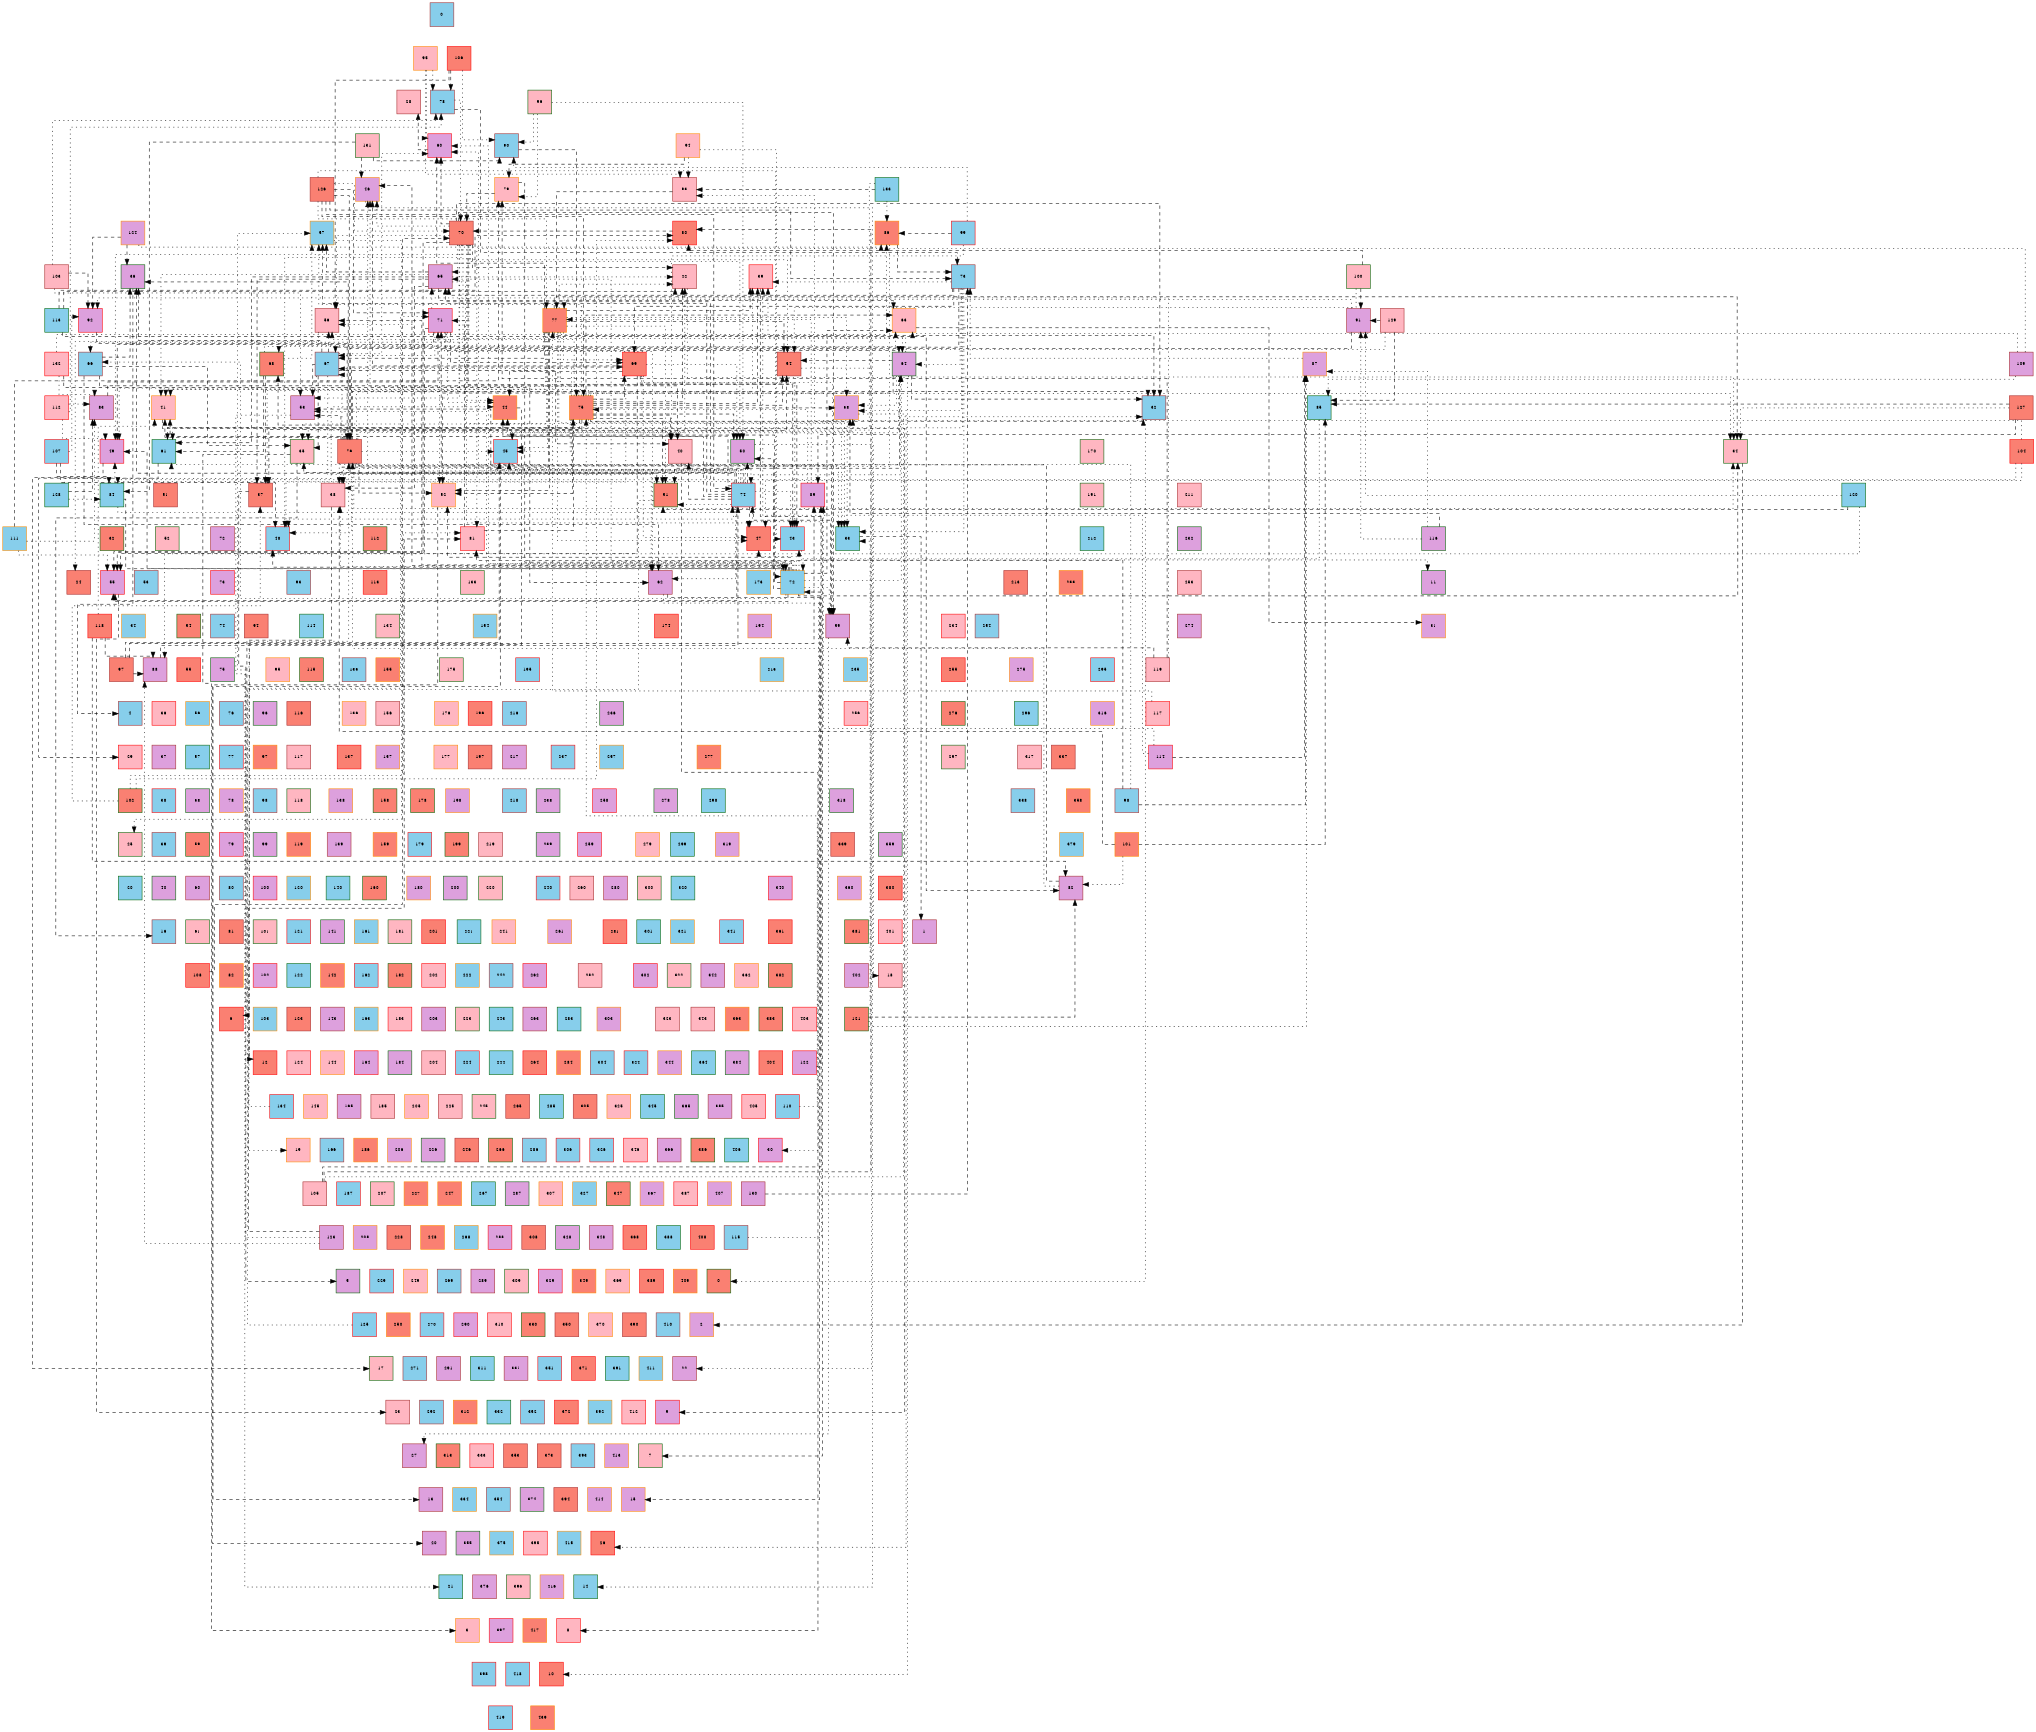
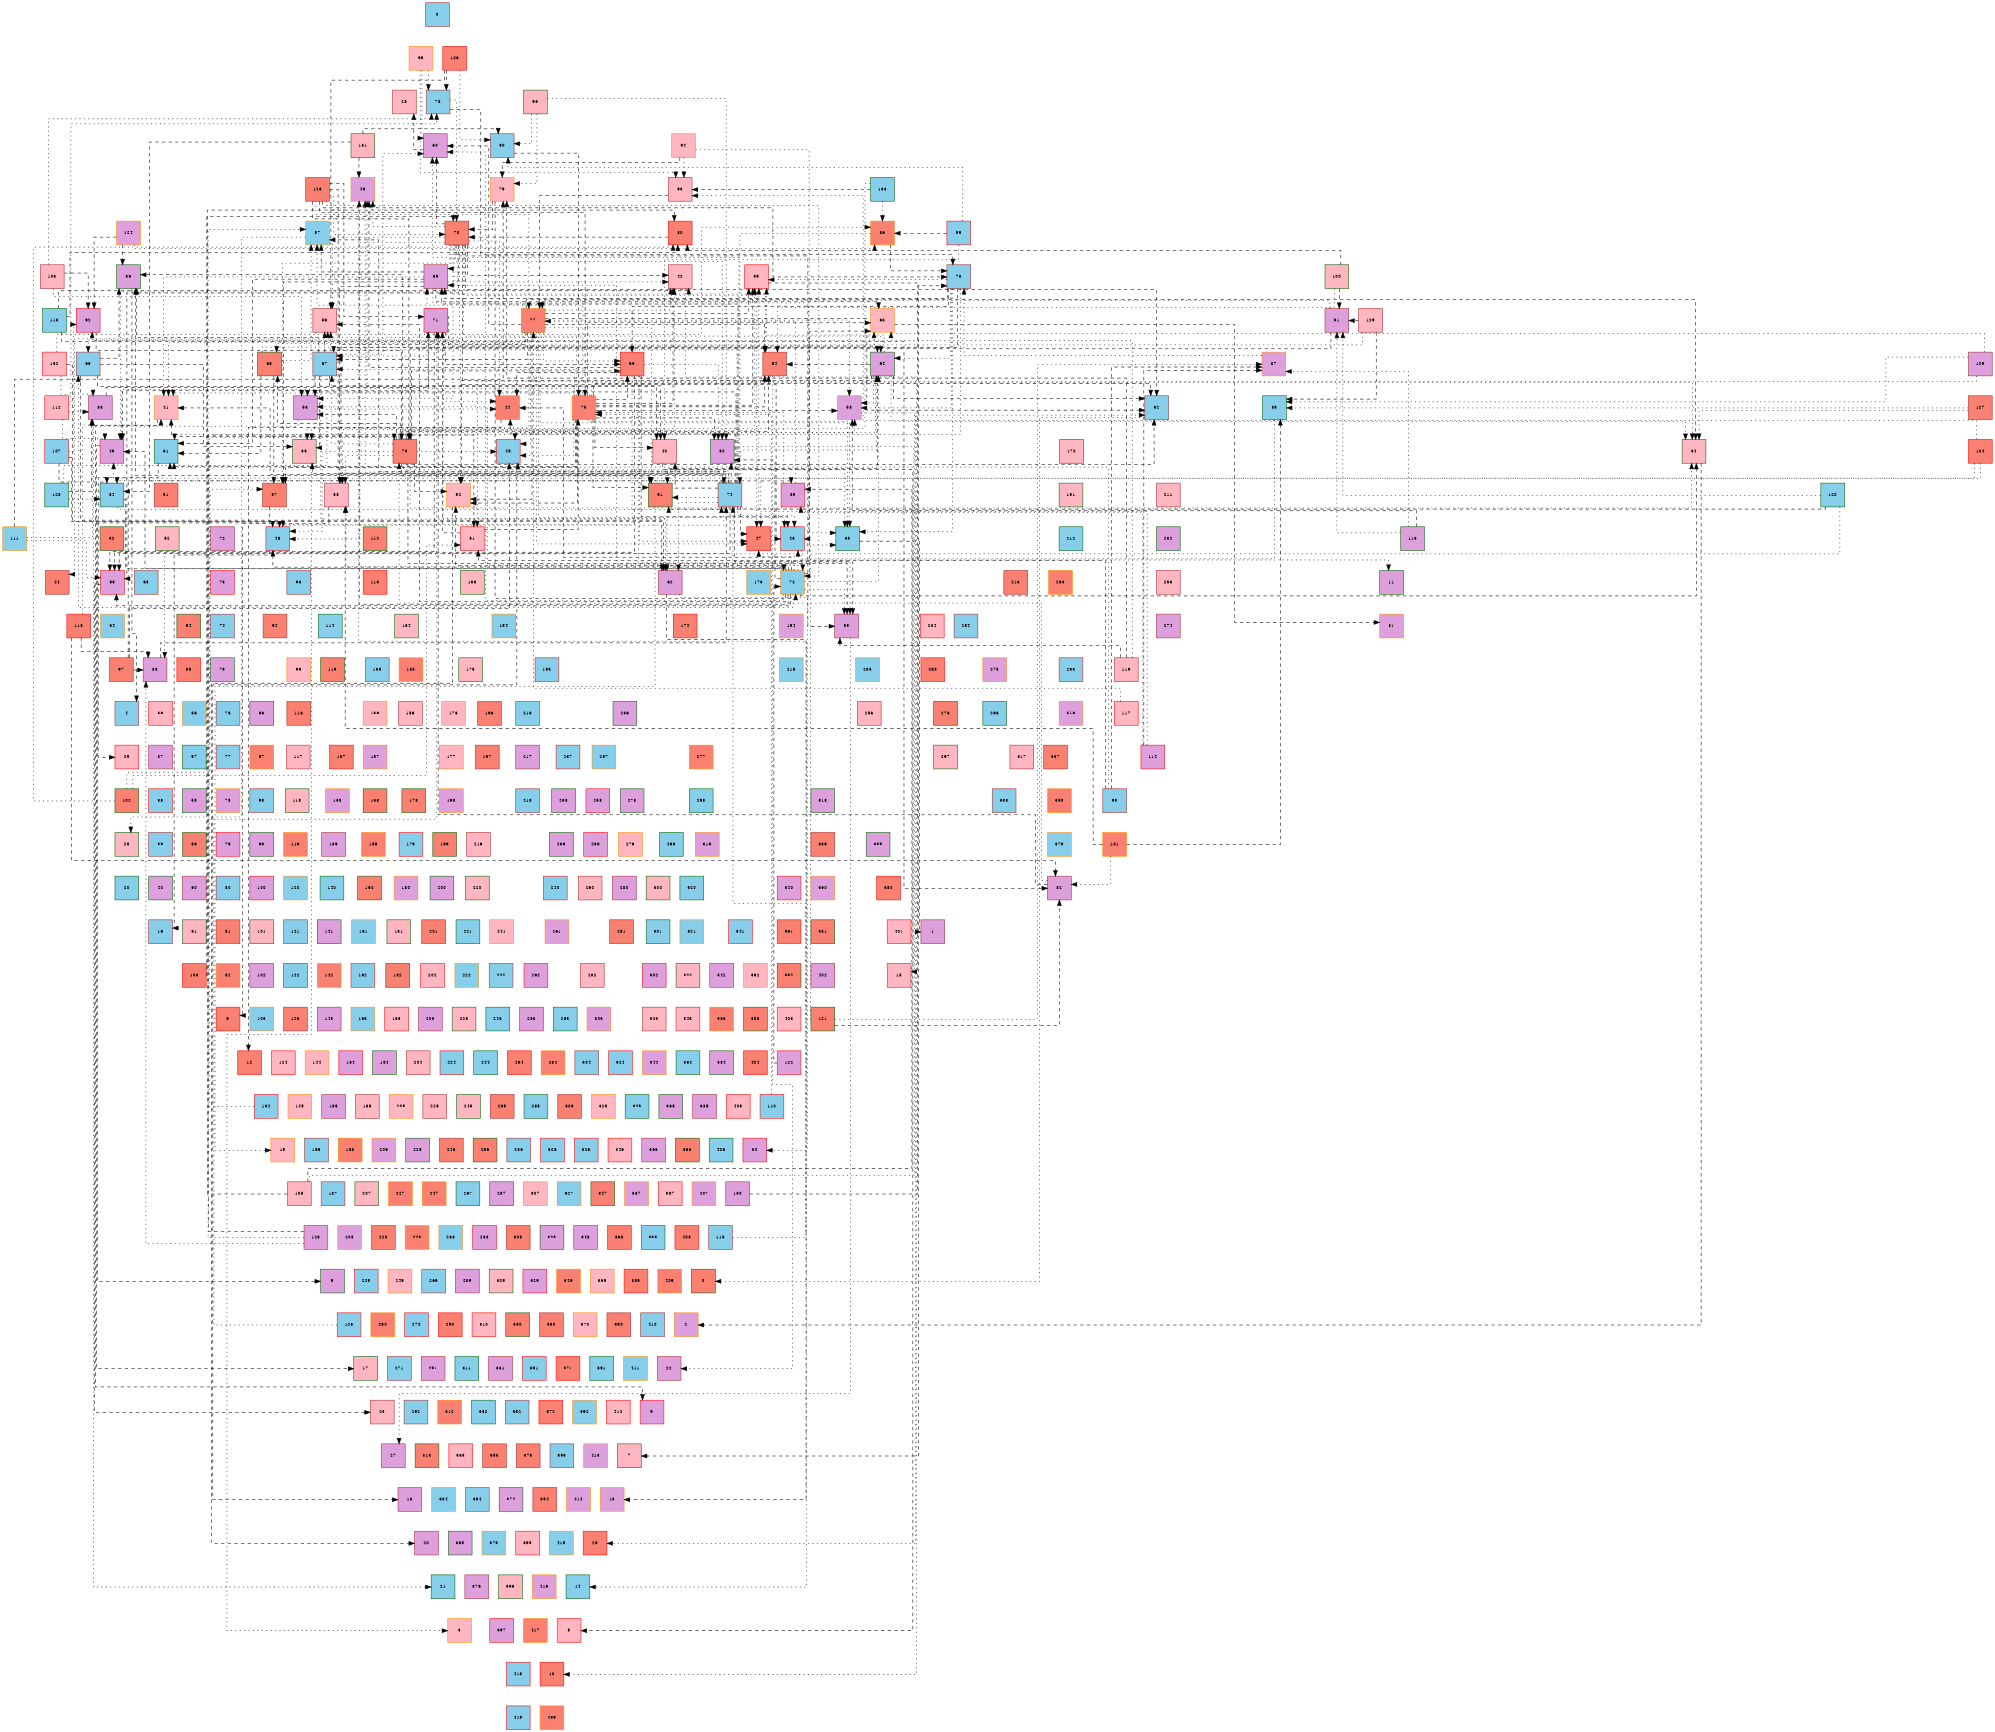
edge "127" -> "85": style dashed -> dotted
edge "127" -> "89": removed
edge "35" -> "16": now "48" -> "16"
edge "35" -> "3": style dashed -> dotted
node "290": fillcolor plum -> salmon
node "398": removed
